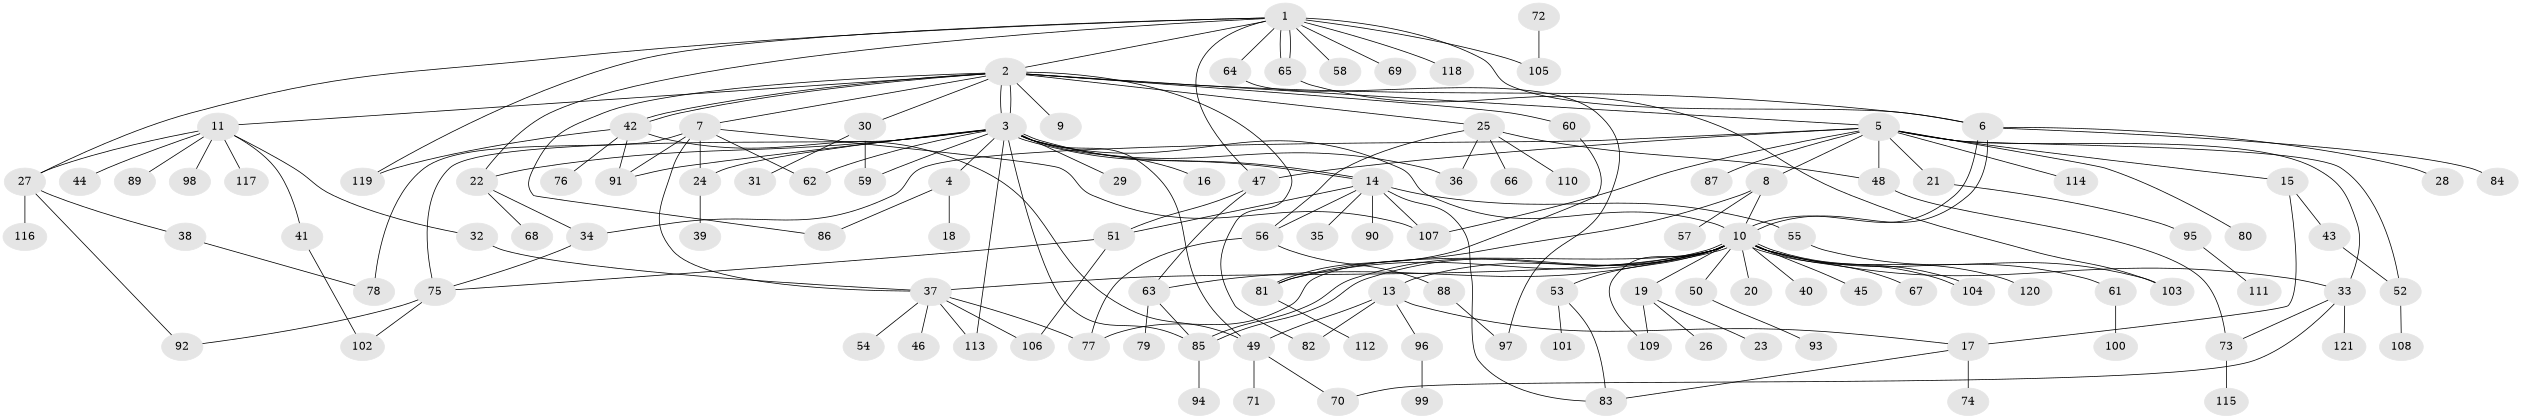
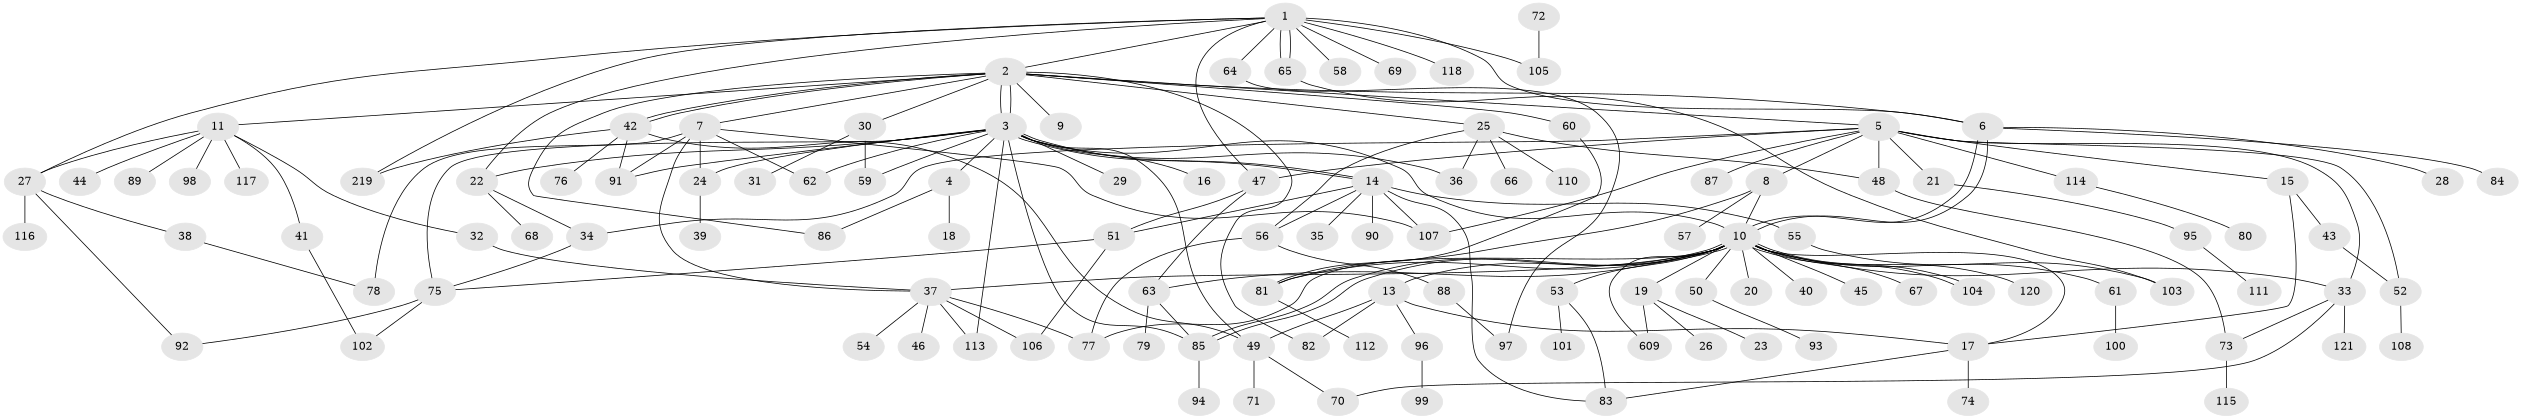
edge "5" -- "80": now "114" -- "80"
node "119": label "119" -> "219"
edge "10" -- "17": added
node "109": label "109" -> "609"
